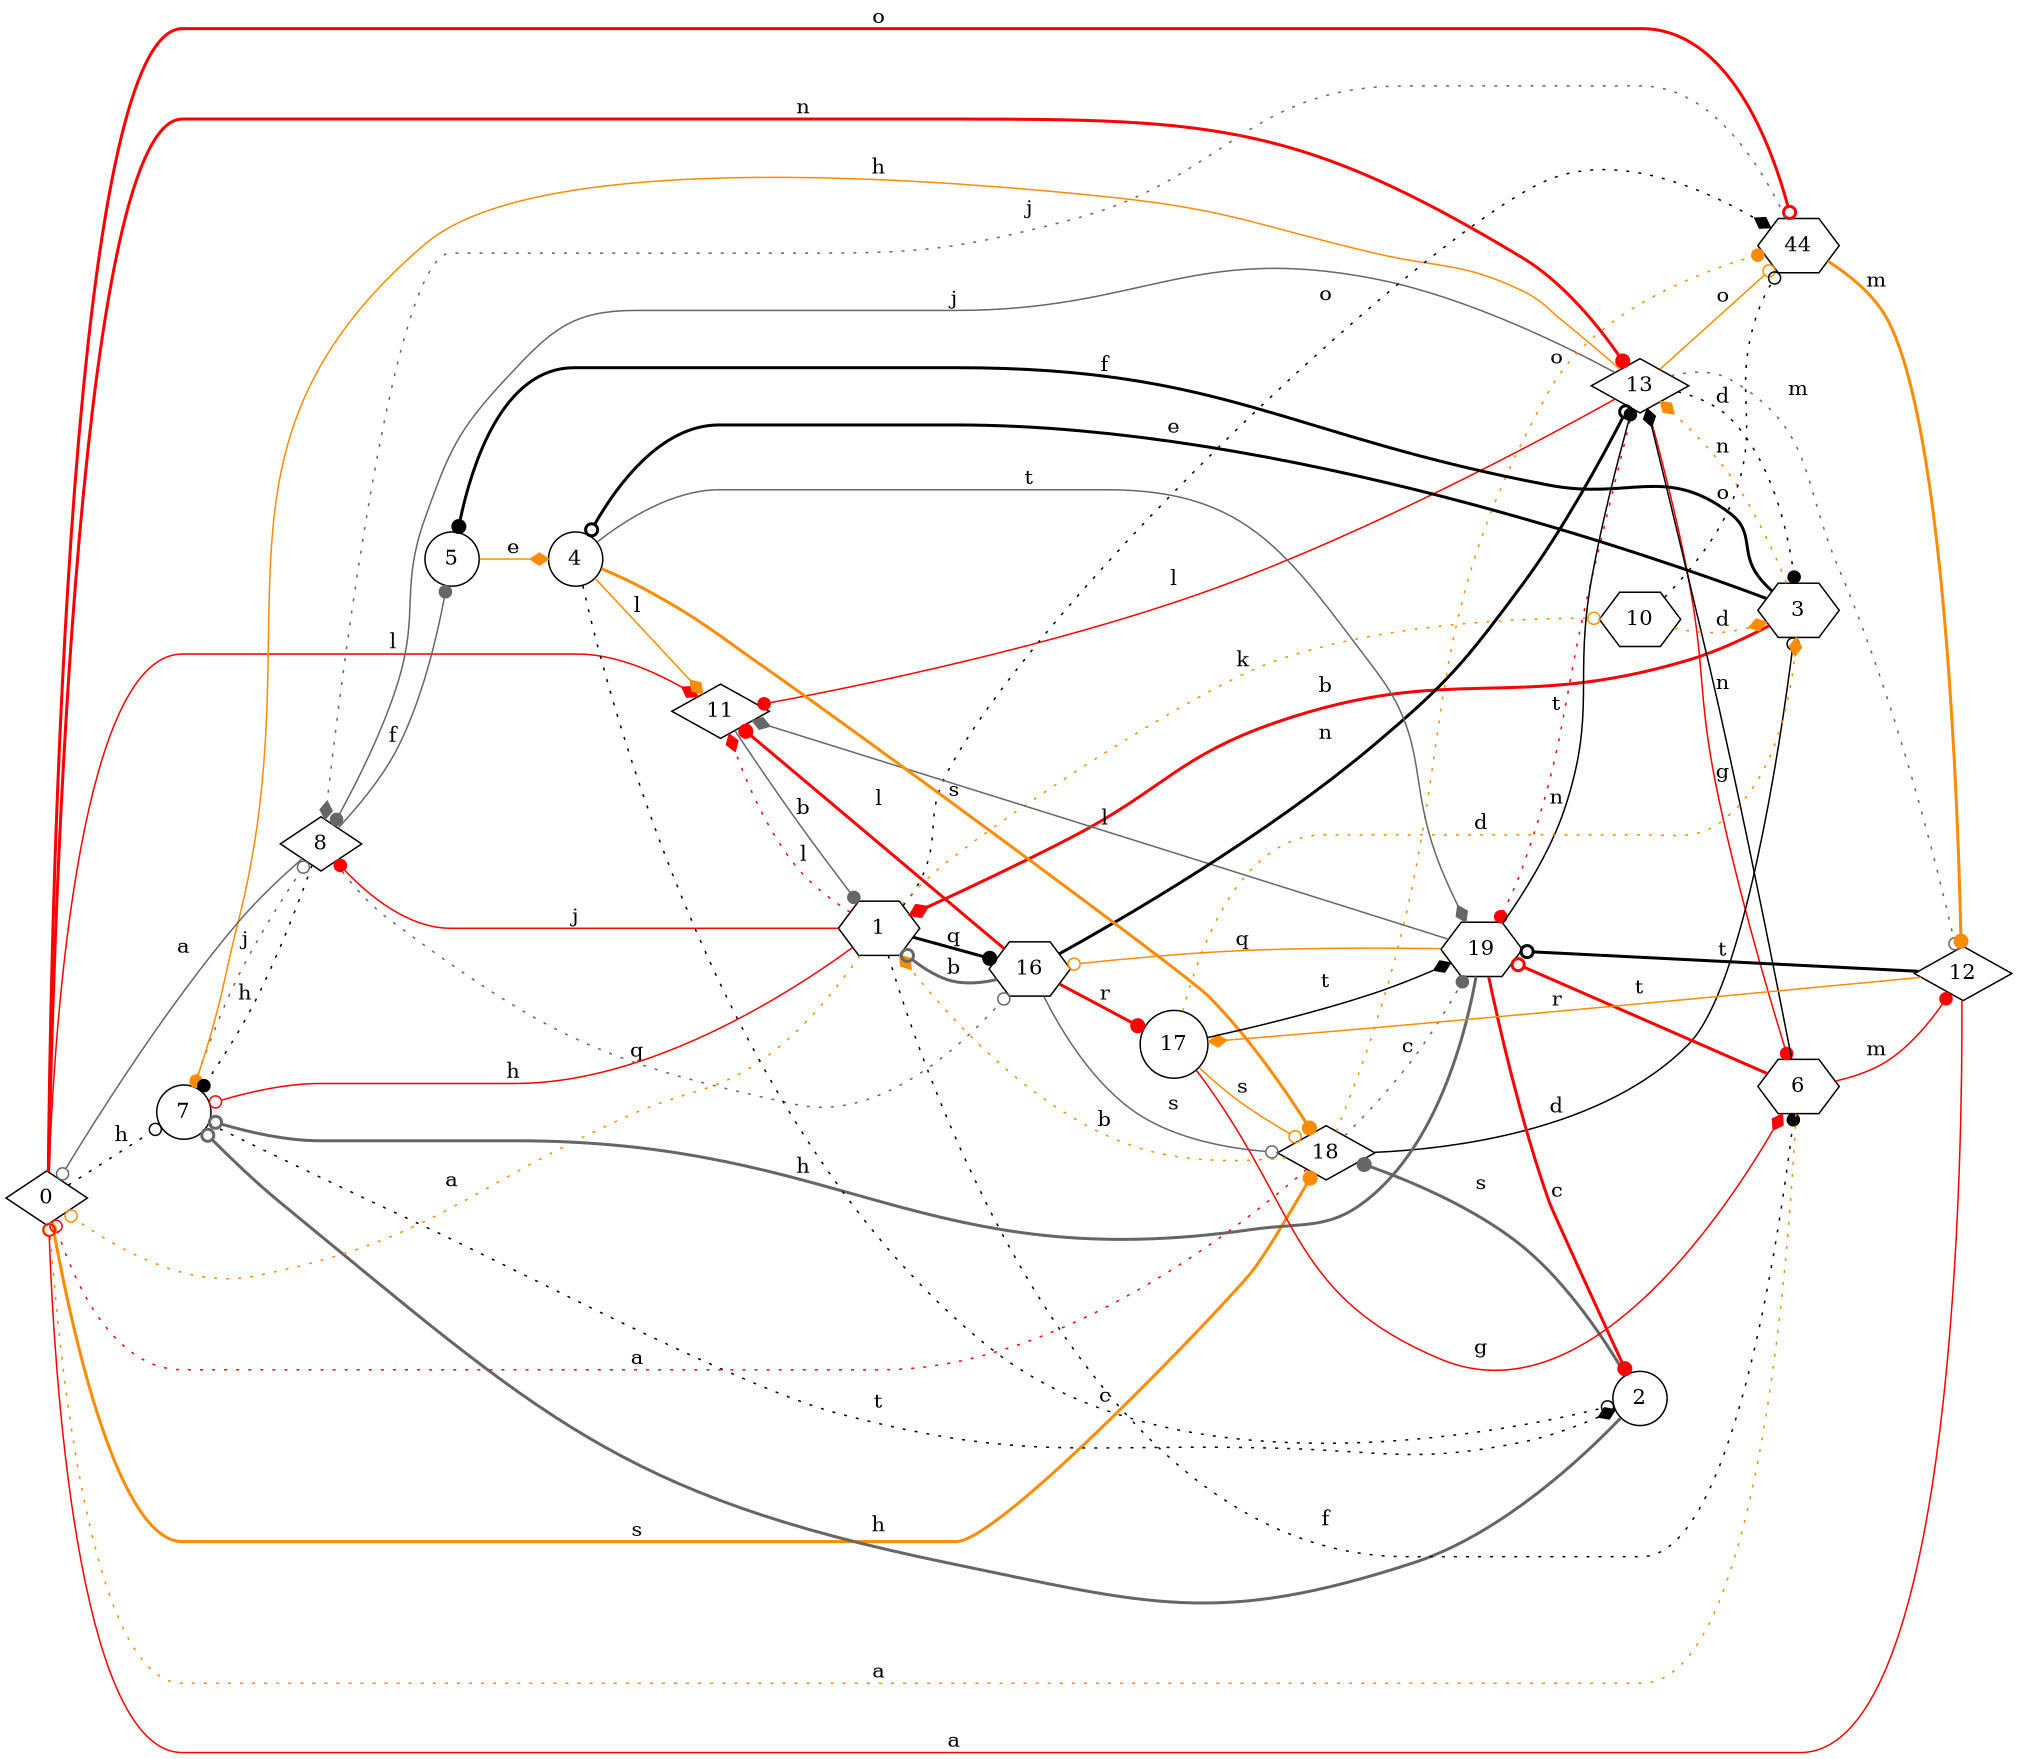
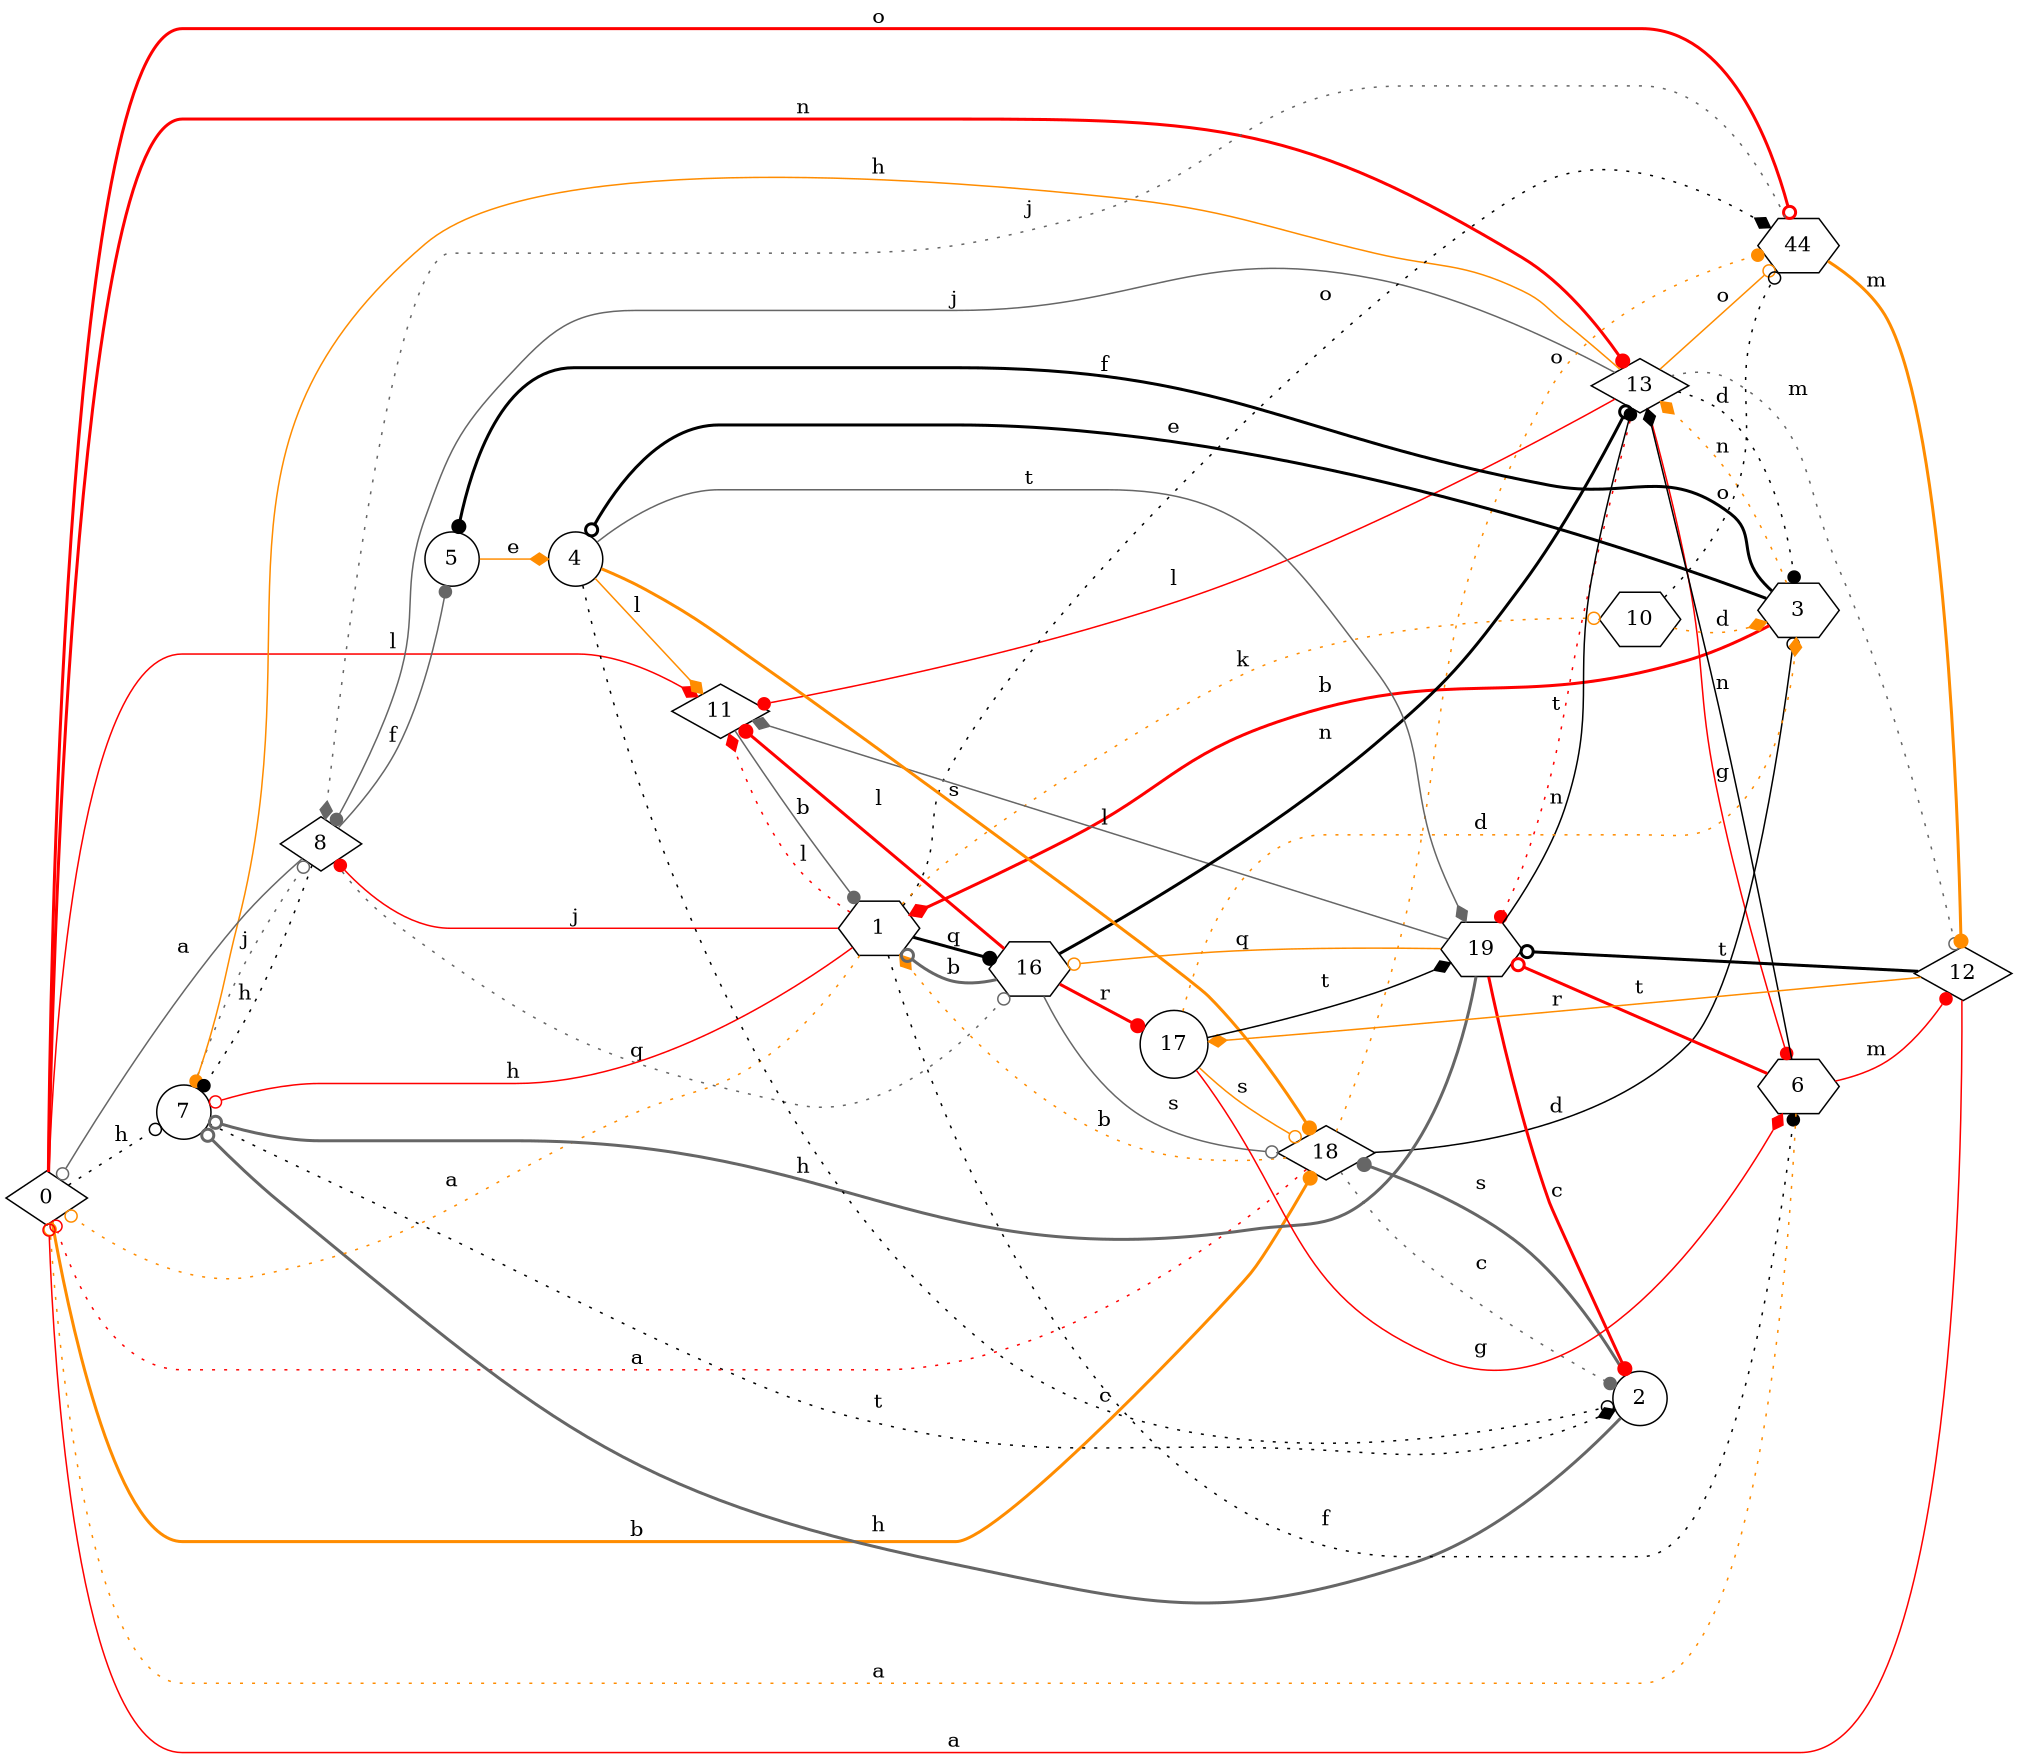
edge "18" -> "19": now "18" -> "2"
edge "0" -> "18": label "s" -> "b"
